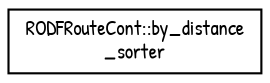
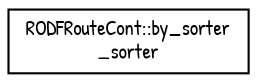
node "RODFRouteCont::by_distance _sorter": label "RODFRouteCont::by_distance _sorter" -> "RODFRouteCont::by_sorter _sorter"
